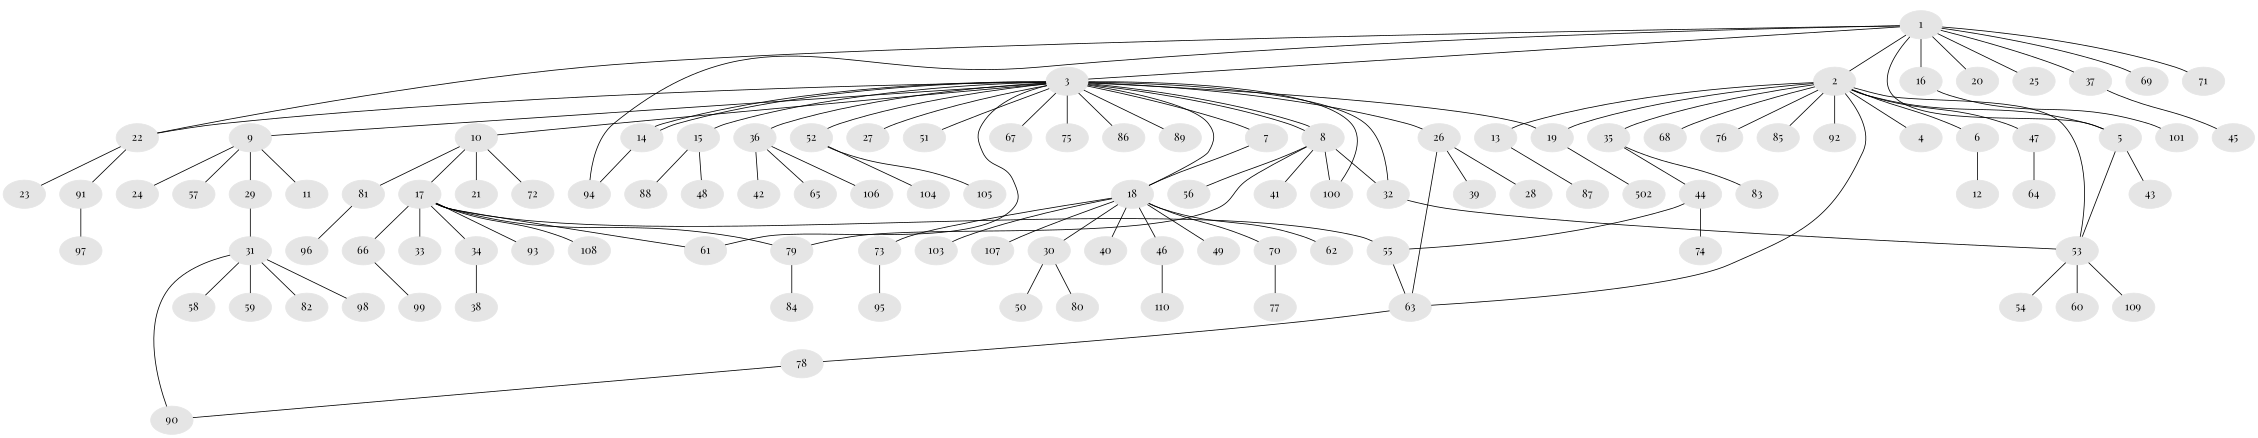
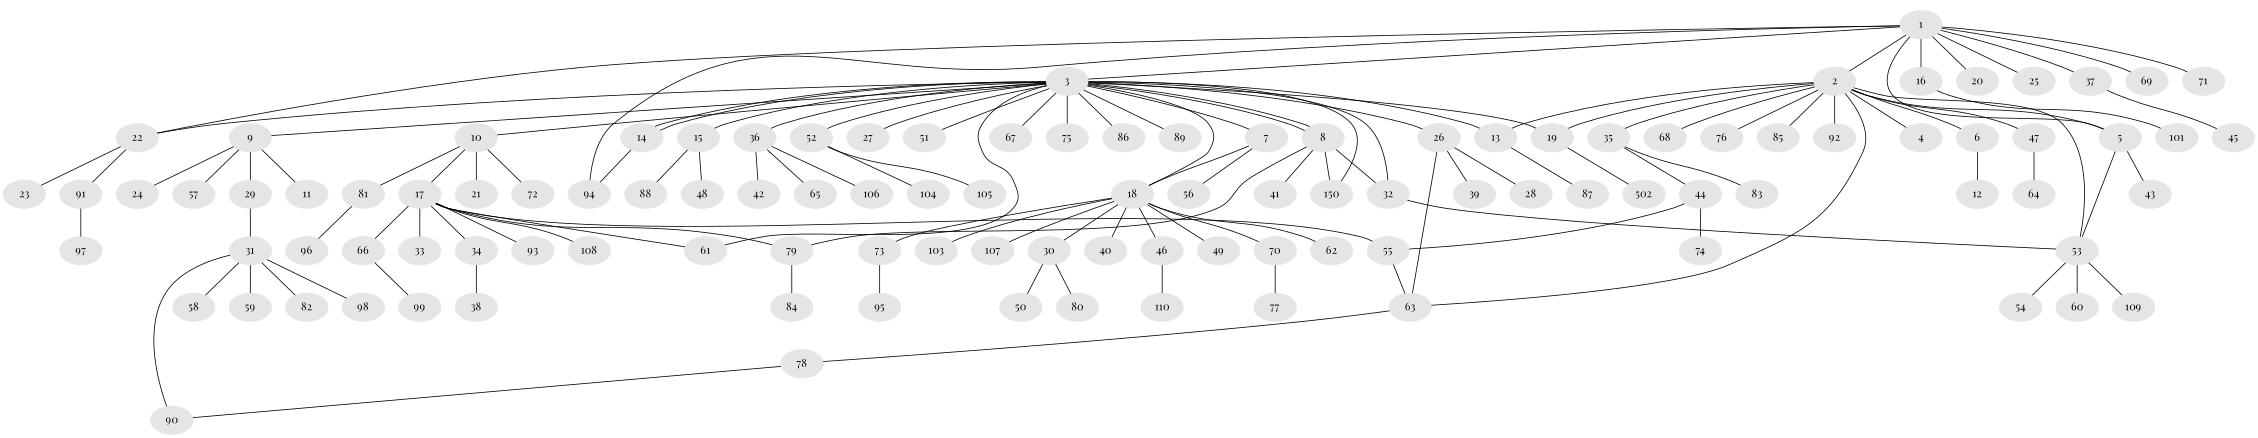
edge "3" -- "13": added
edge "8" -- "56": now "7" -- "56"
node "100": label "100" -> "150"
